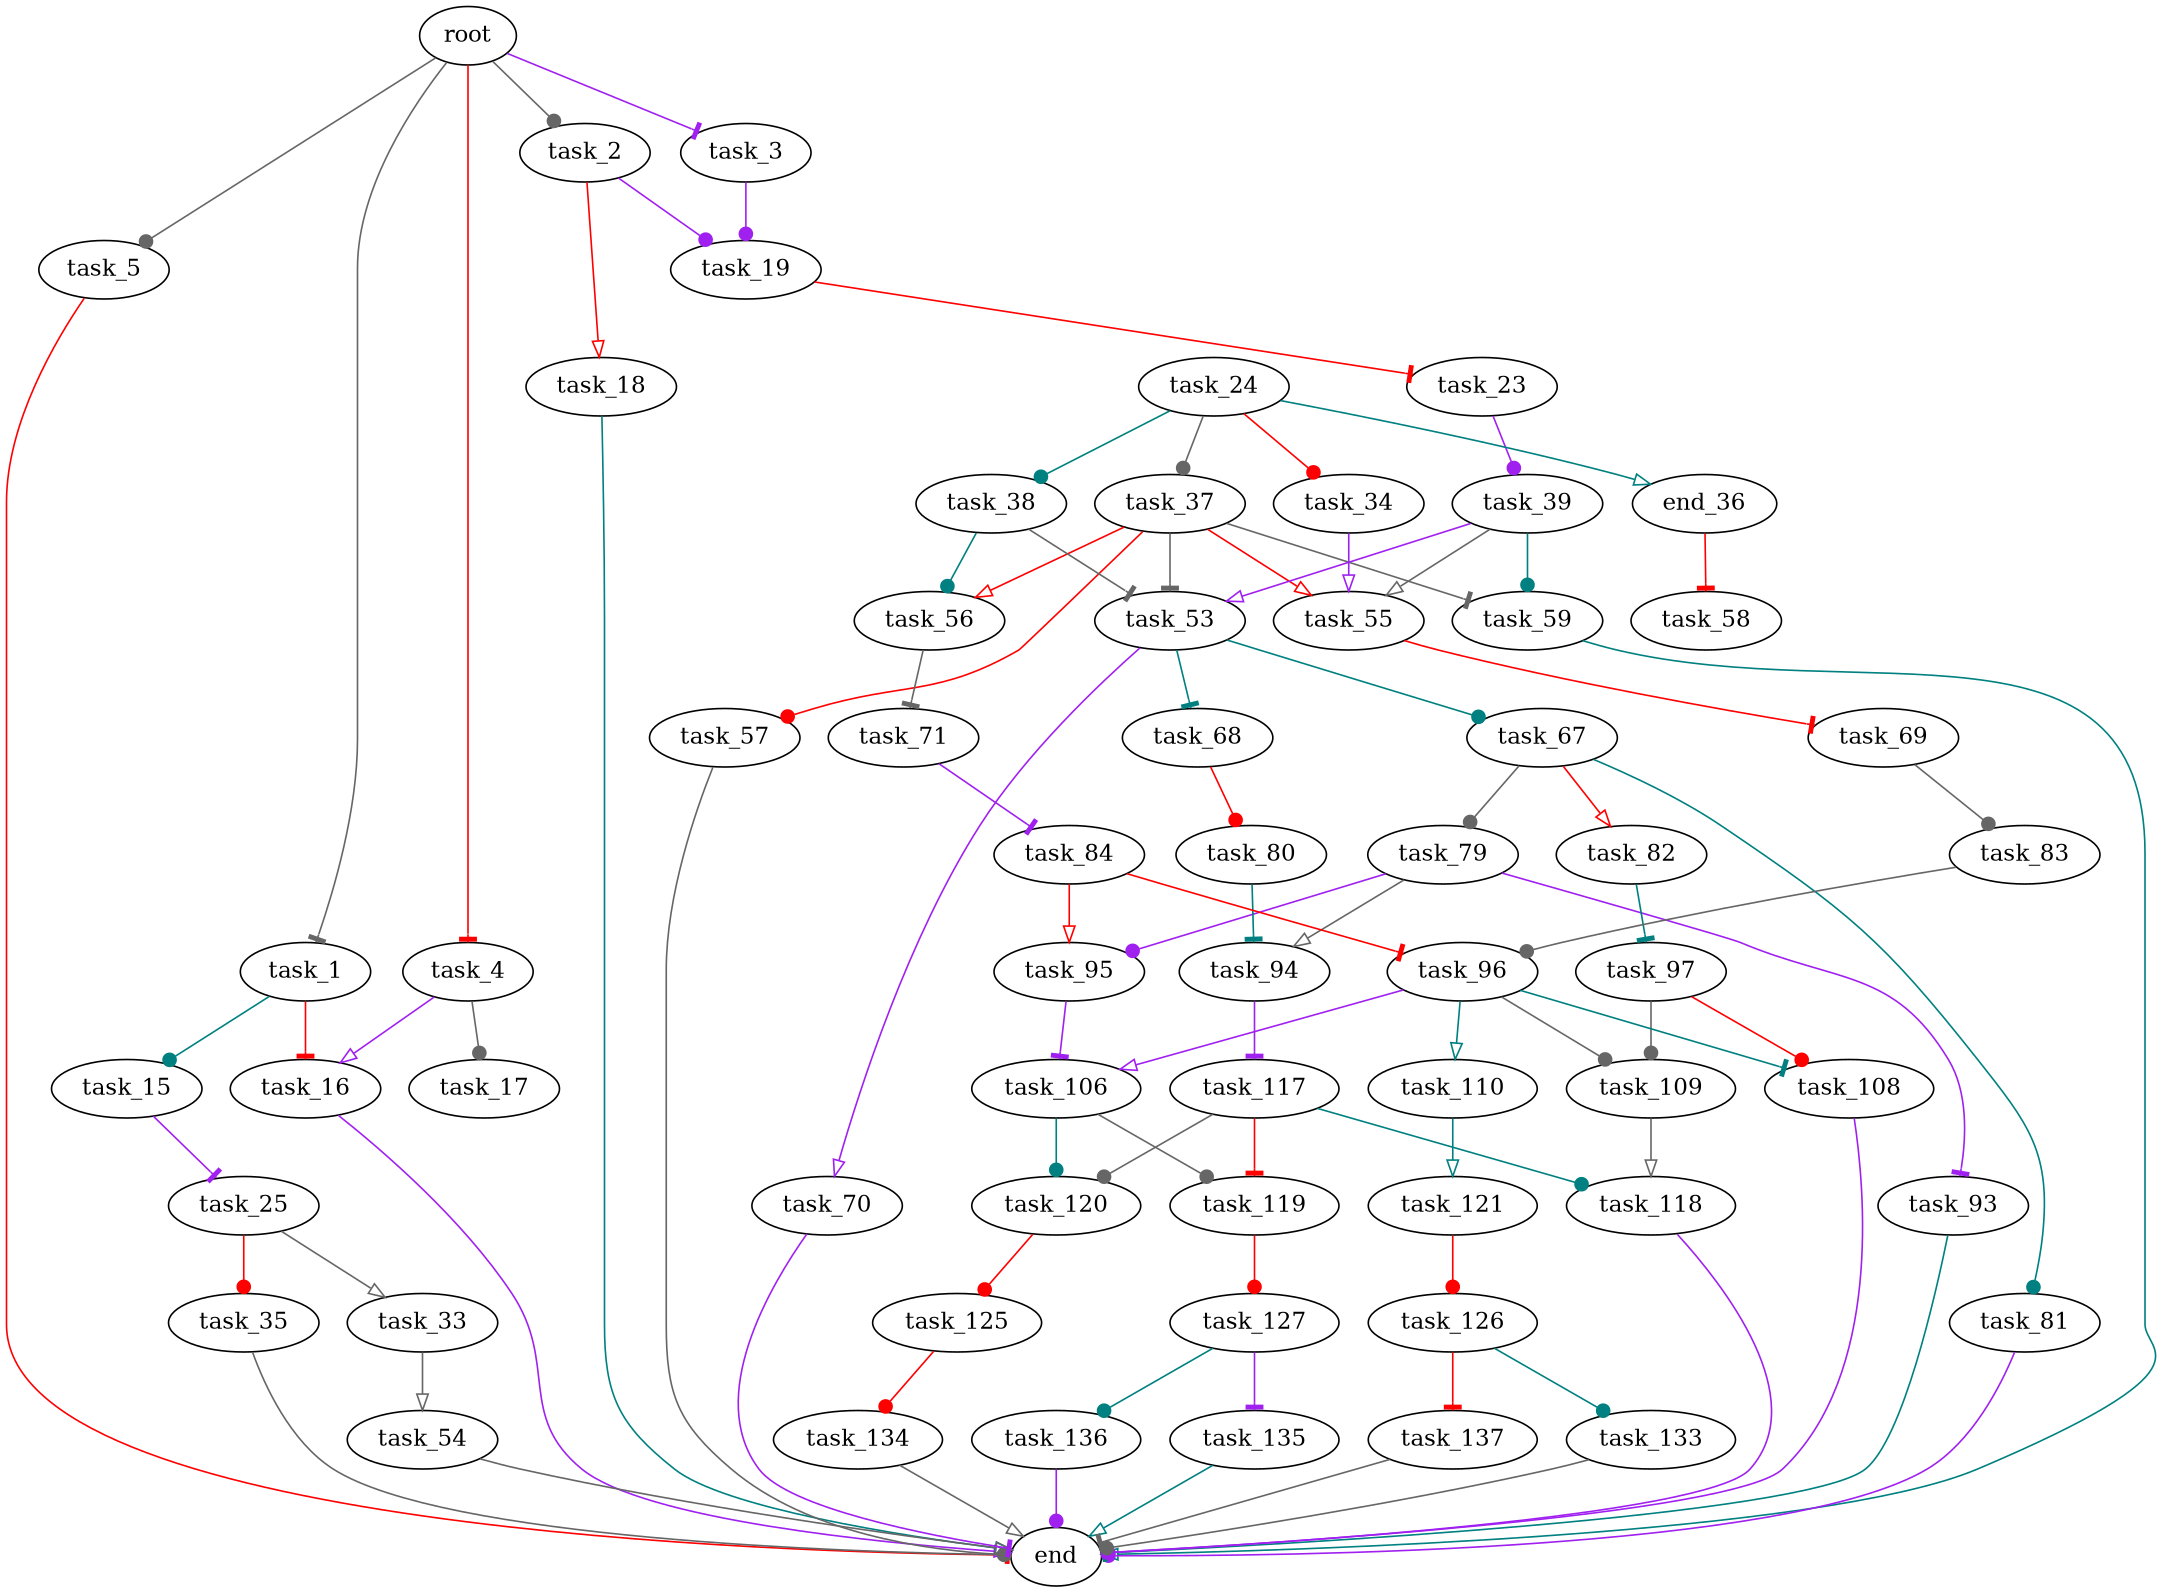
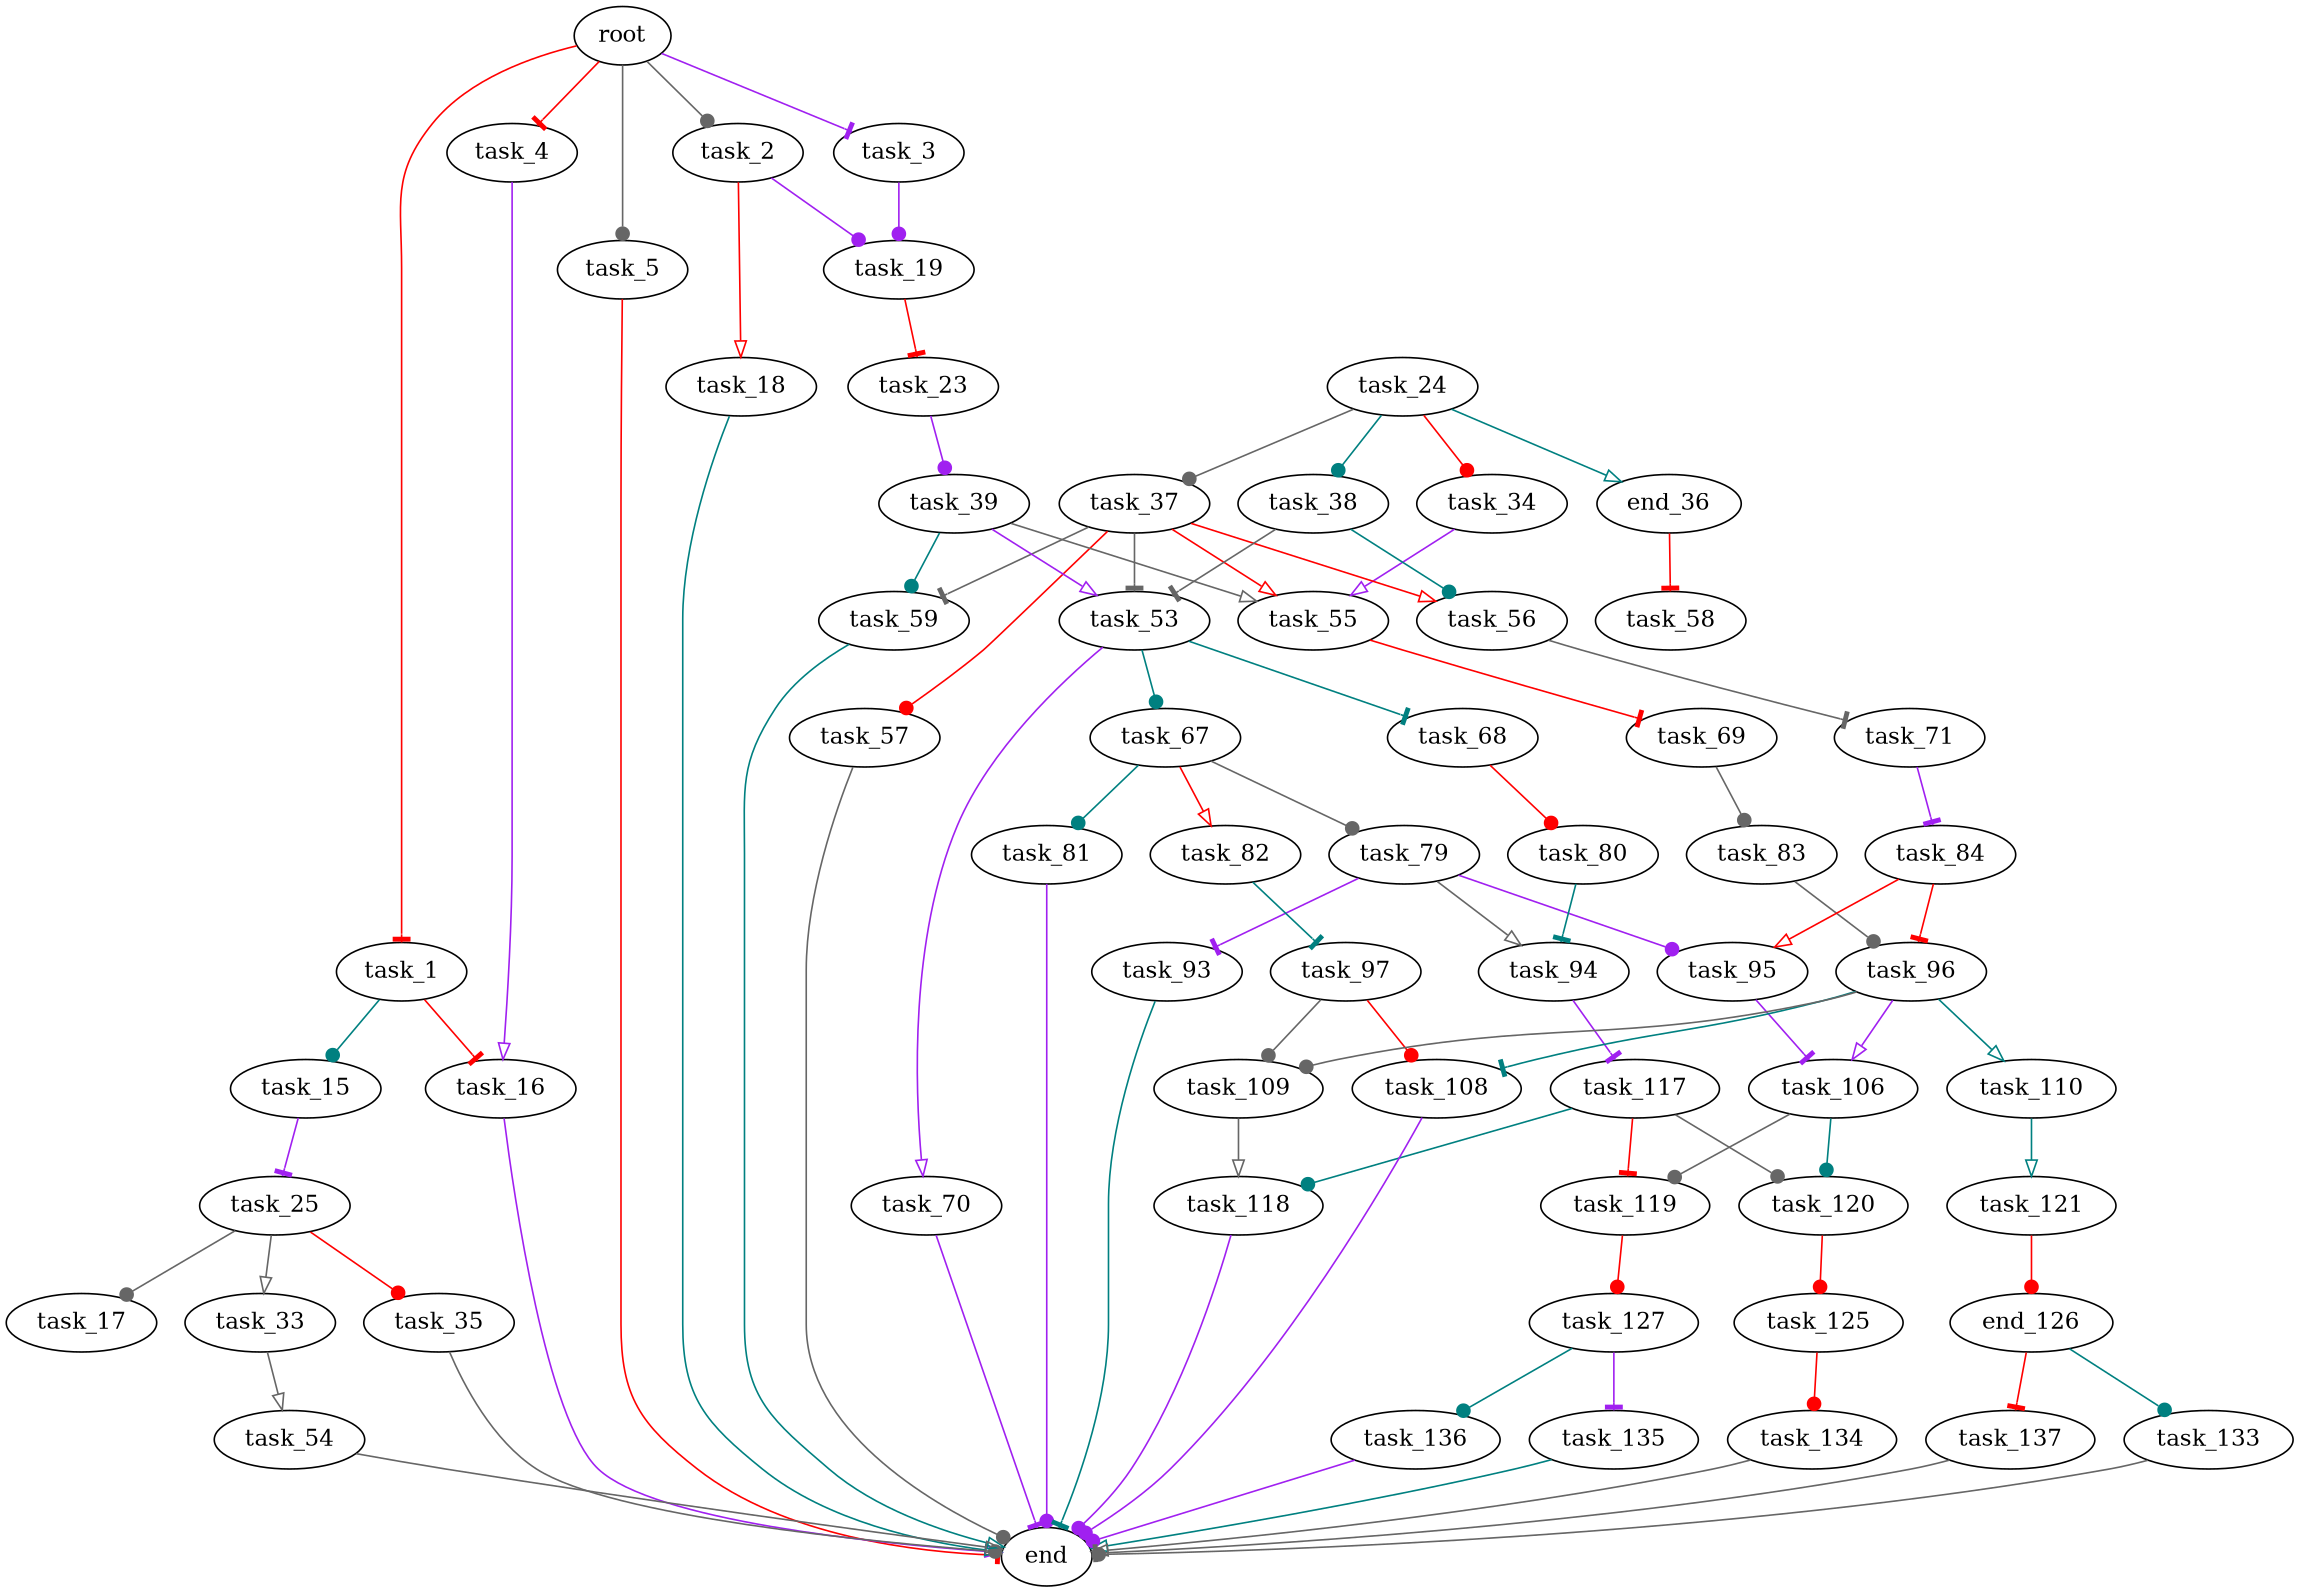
edge "root" -> "task_1": color gray40 -> red
edge "task_4" -> "task_17": now "task_25" -> "task_17"
node "task_126": label "task_126" -> "end_126"
